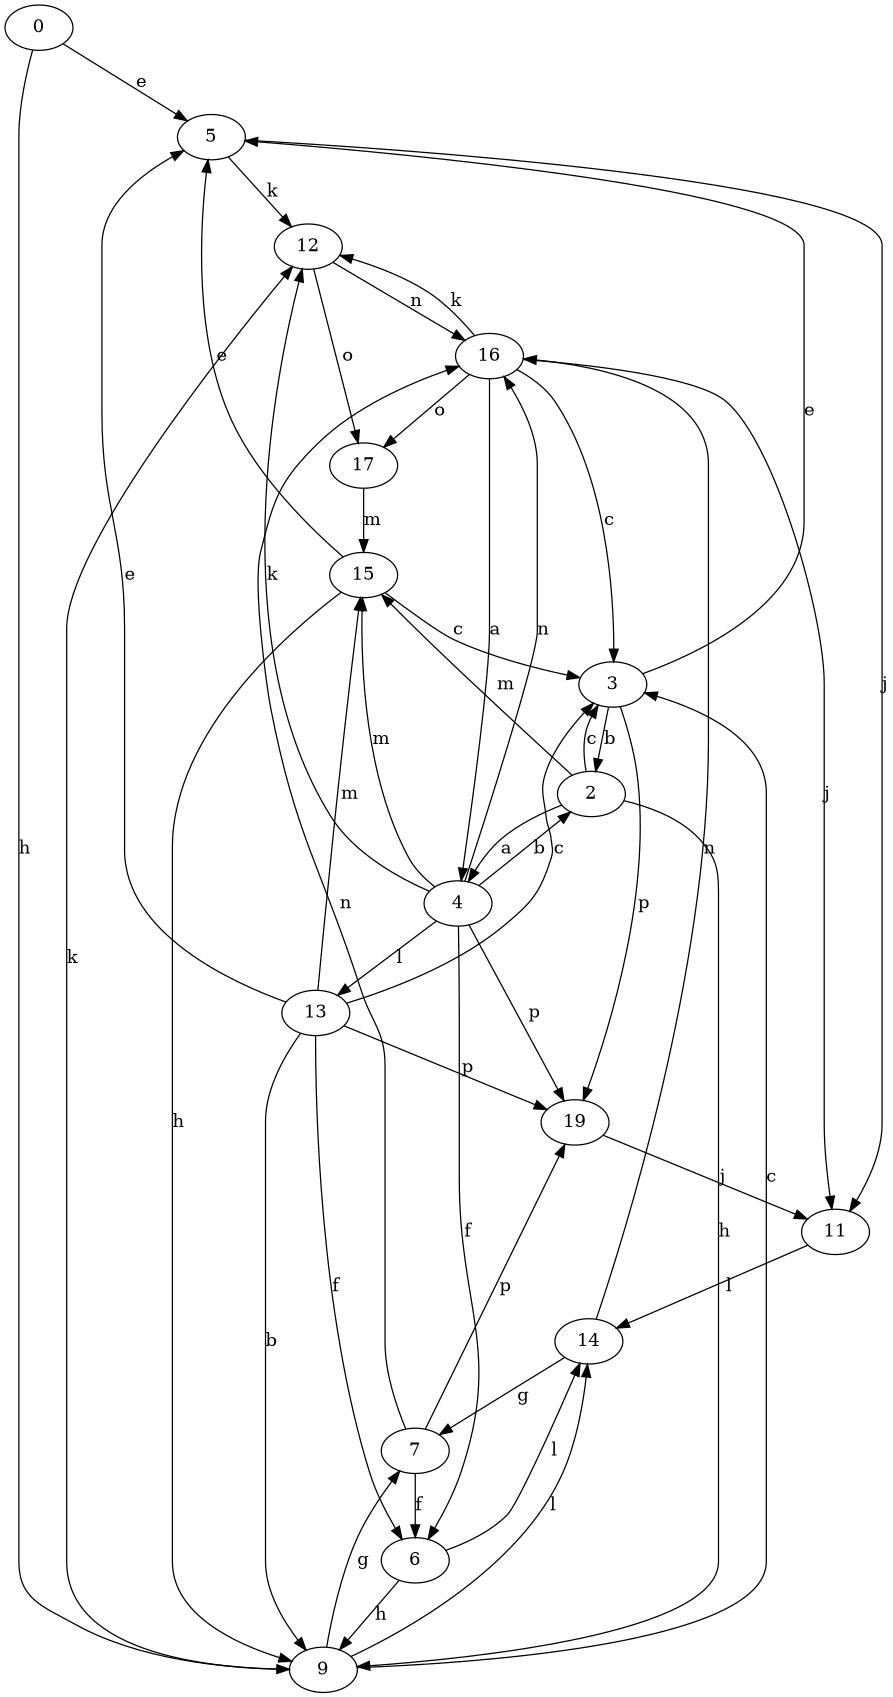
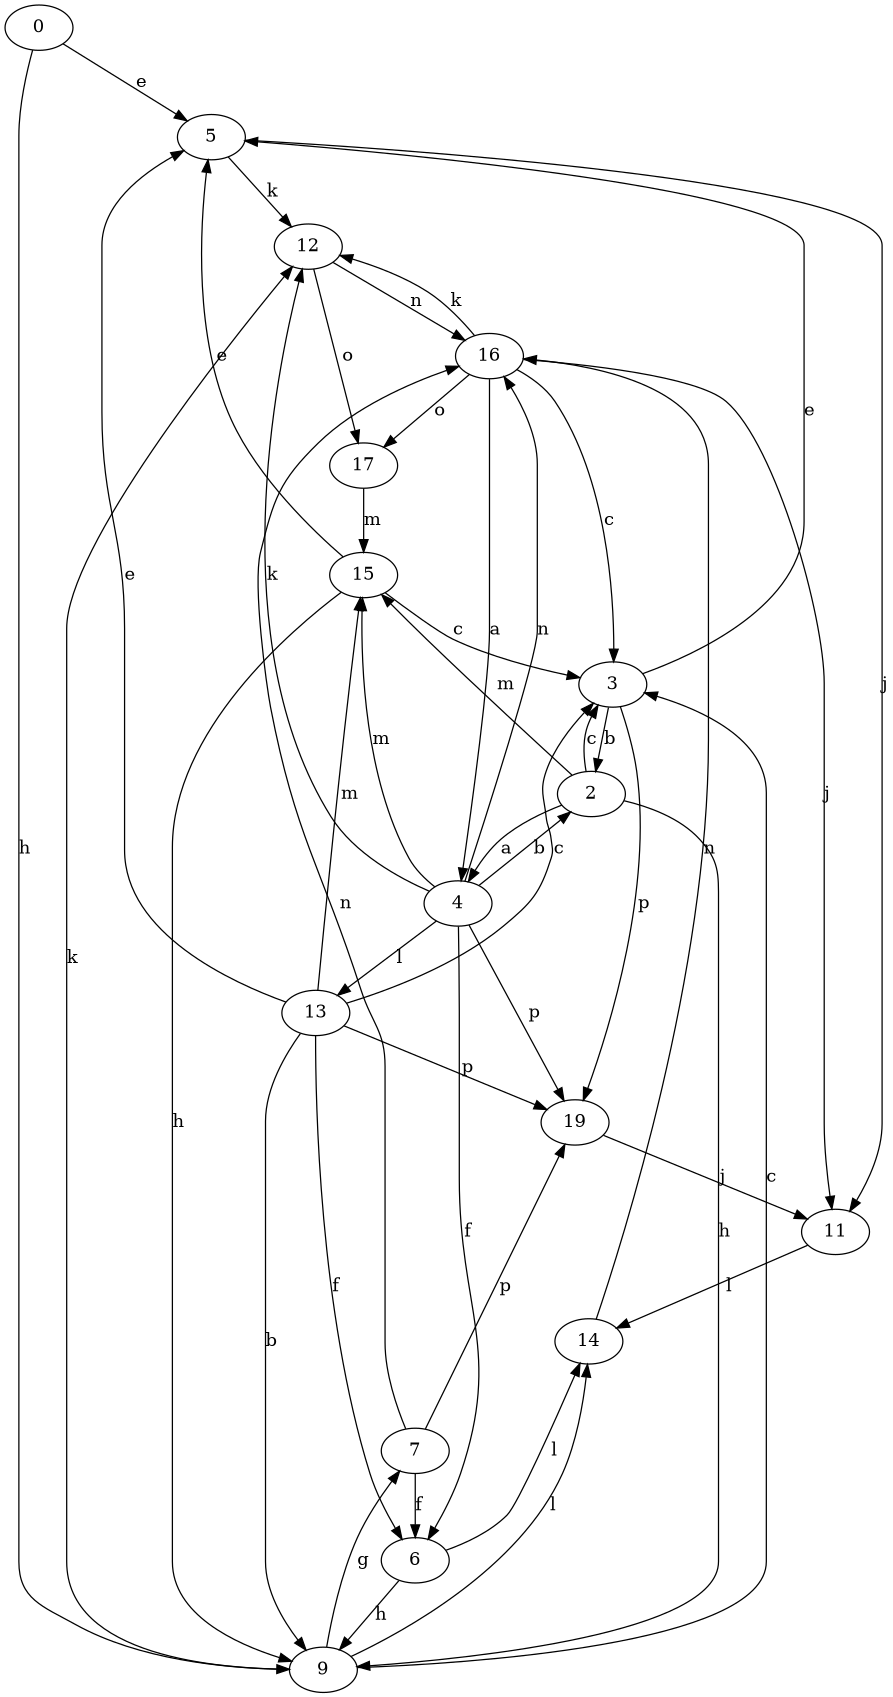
edge "14" -> "7": removed, label "g"
